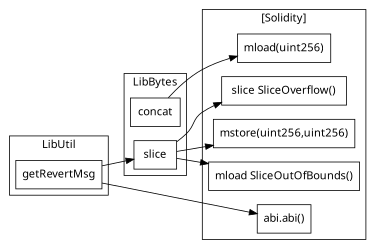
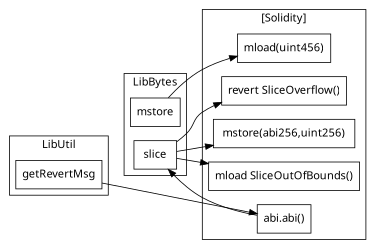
node "mload(uint256)": label "mload(uint256)" -> "mload(uint456)"
node "slice SliceOverflow()": label "slice SliceOverflow()" -> "revert SliceOverflow()"
node "concat": label "concat" -> "mstore"
node "mstore(uint256,uint256)": label "mstore(uint256,uint256)" -> "mstore(abi256,uint256)"
edge "getRevertMsg" -> "slice": now "abi.abi()" -> "slice"
